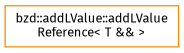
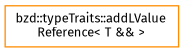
node "bzd::addLValue::addLValue Reference< T && >": label "bzd::addLValue::addLValue Reference< T && >" -> "bzd::typeTraits::addLValue Reference< T && >"
